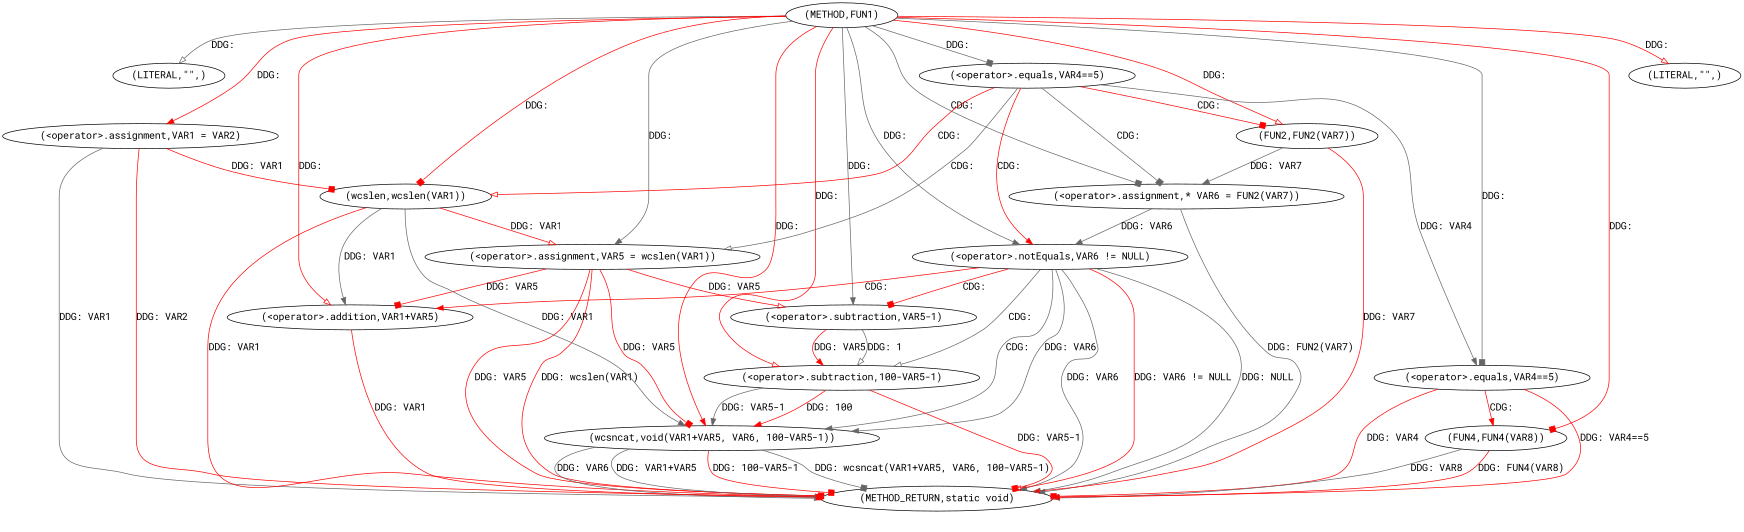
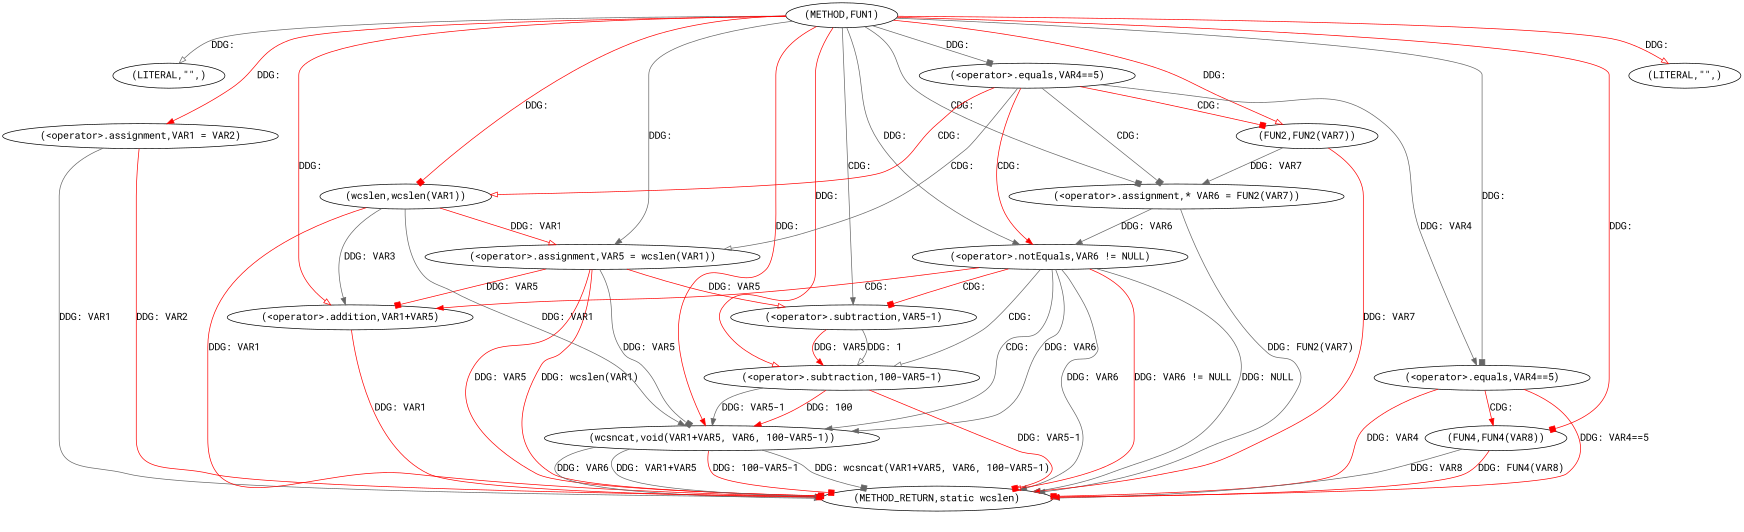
edge "(METHOD,FUN1)" -> "(<operator>.subtraction,VAR5-1)": label "DDG: " -> "CDG: "
edge "(<operator>.assignment,VAR1 = VAR2)" -> "(wcslen,wcslen(VAR1))": removed, label "DDG: VAR1"
edge "(wcslen,wcslen(VAR1))" -> "(<operator>.addition,VAR1+VAR5)": label "DDG: VAR1" -> "DDG: VAR3"
edge "(<operator>.assignment,VAR5 = wcslen(VAR1))" -> "(wcsncat,void(VAR1+VAR5, VAR6, 100-VAR5-1))": color red -> gray40
node "(METHOD_RETURN,static void)": label "(METHOD_RETURN,static void)" -> "(METHOD_RETURN,static wcslen)"
